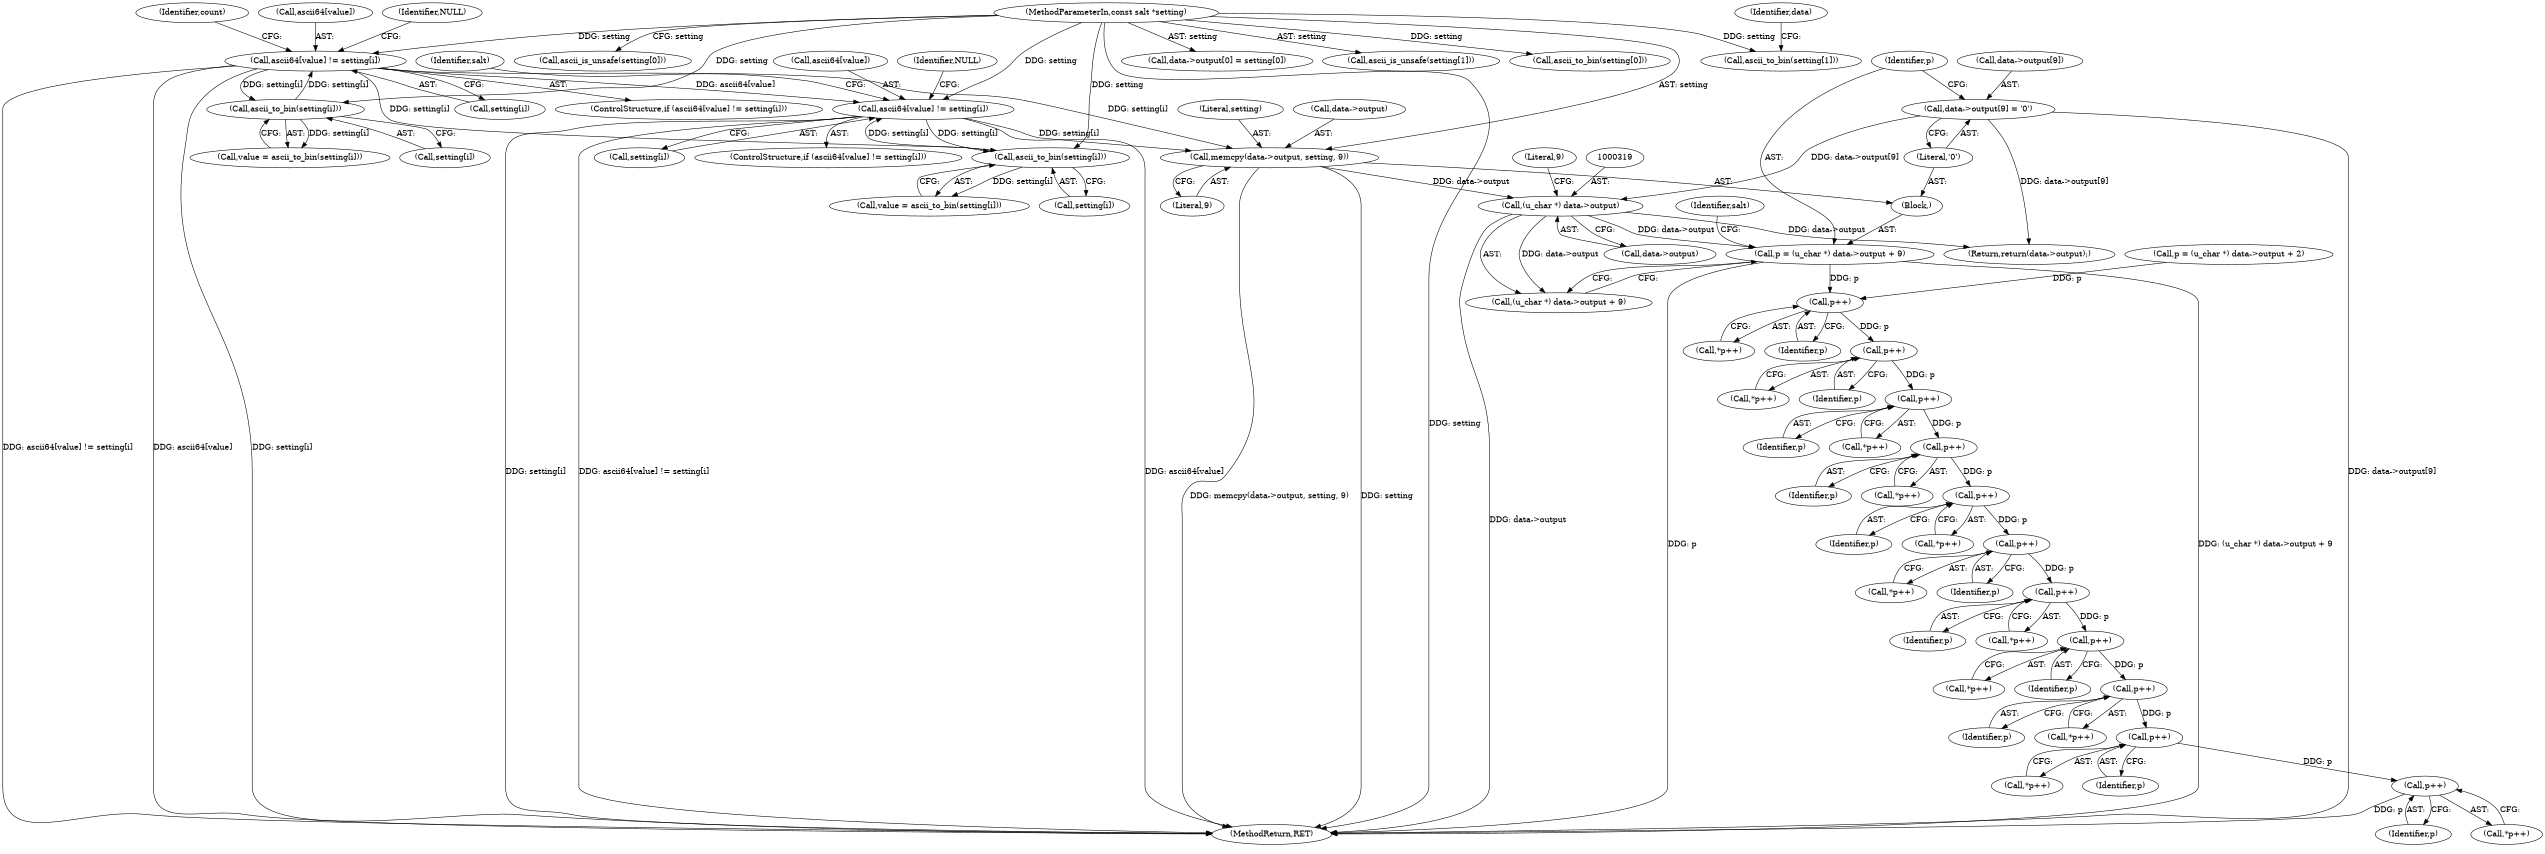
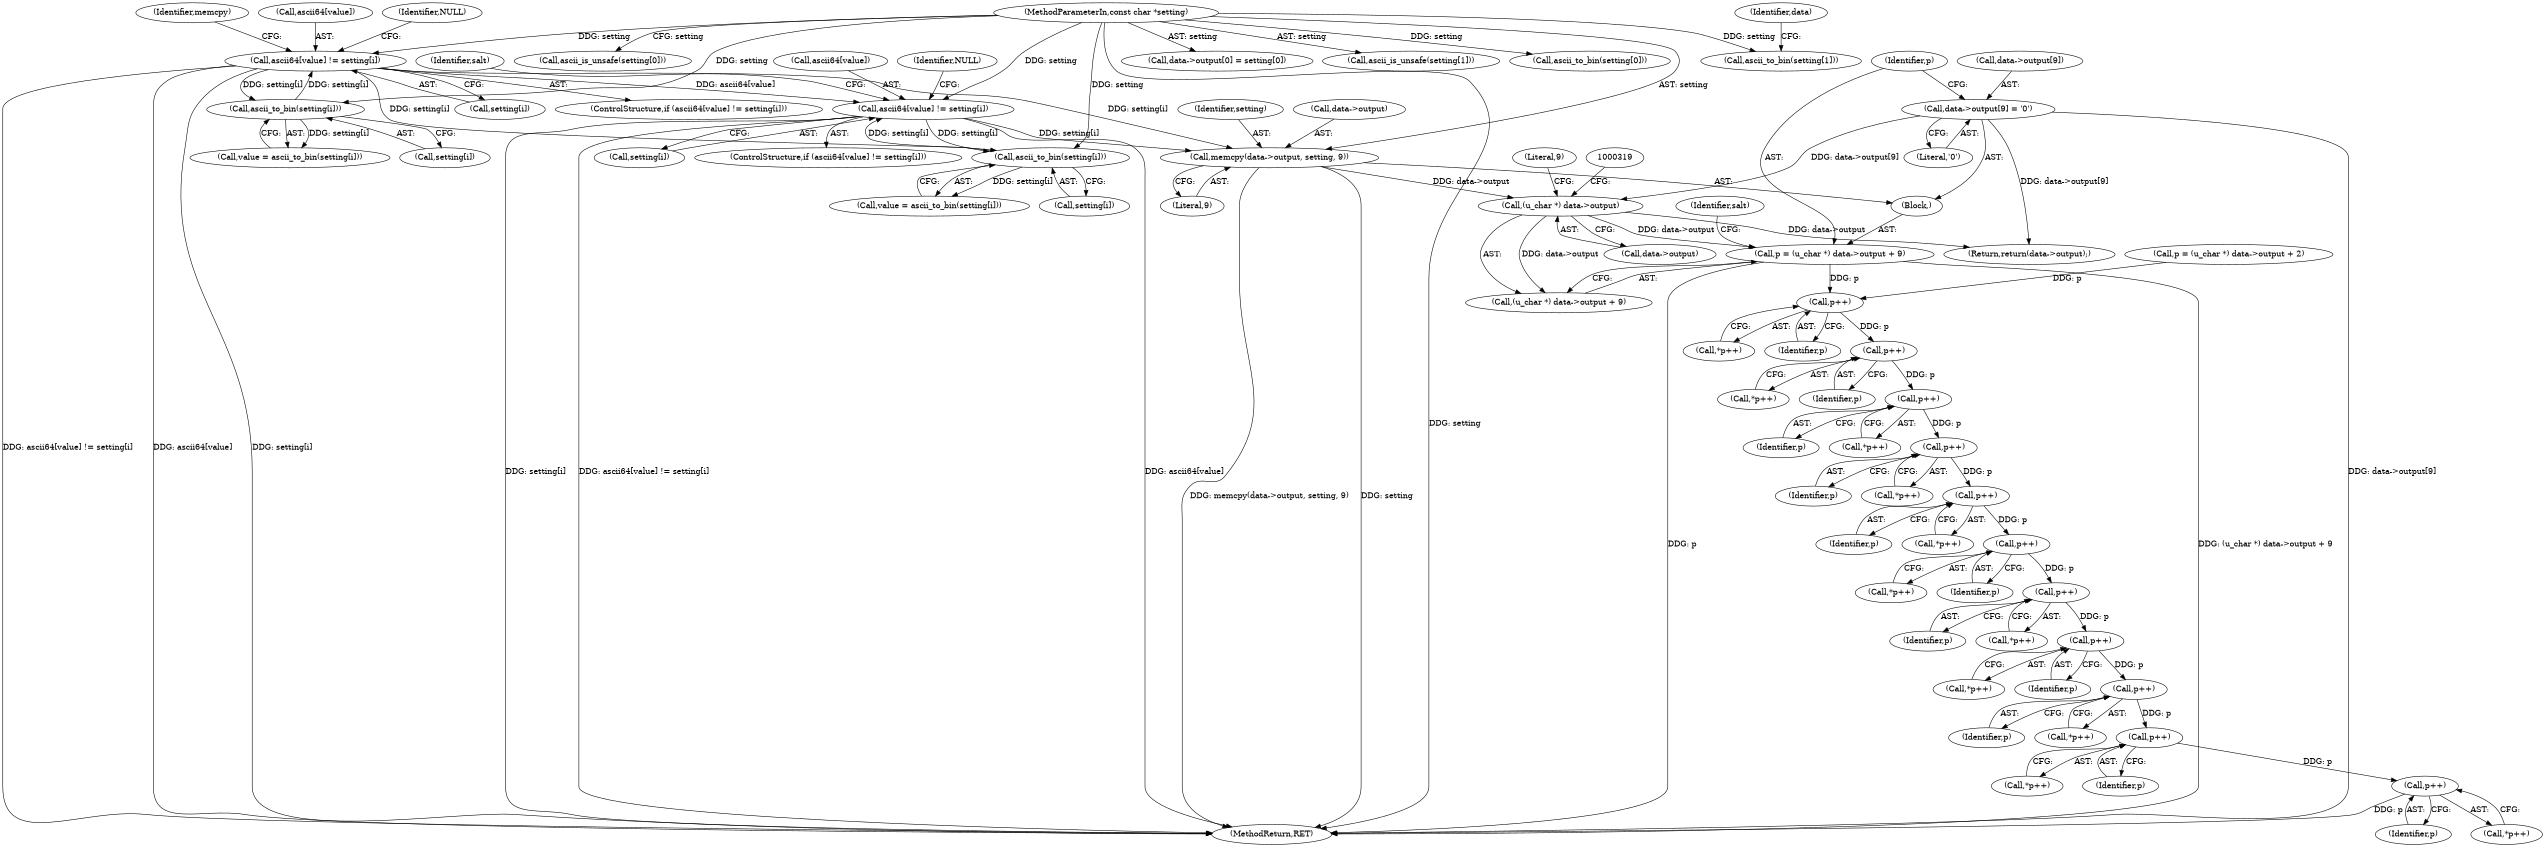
node "(Identifier,count)": label "(Identifier,count)" -> "(Identifier,memcpy)"
node "(MethodParameterIn,const salt *setting)": label "(MethodParameterIn,const salt *setting)" -> "(MethodParameterIn,const char *setting)"
node "(Literal,setting)": label "(Literal,setting)" -> "(Identifier,setting)"
edge "(Literal,'0')" -> "(Block,)": now "(Call,data->output[9] = '0')" -> "(Block,)"
edge "1000319" -> "(Call,(u_char *) data->output)": label "AST: " -> "CFG: "
edge "(Call,(u_char *) data->output + 9)" -> "(Call,p = (u_char *) data->output + 9)": label "CFG: " -> "AST: "
edge "(Call,(u_char *) data->output)" -> "(MethodReturn,RET)": removed, label "DDG: data->output"
